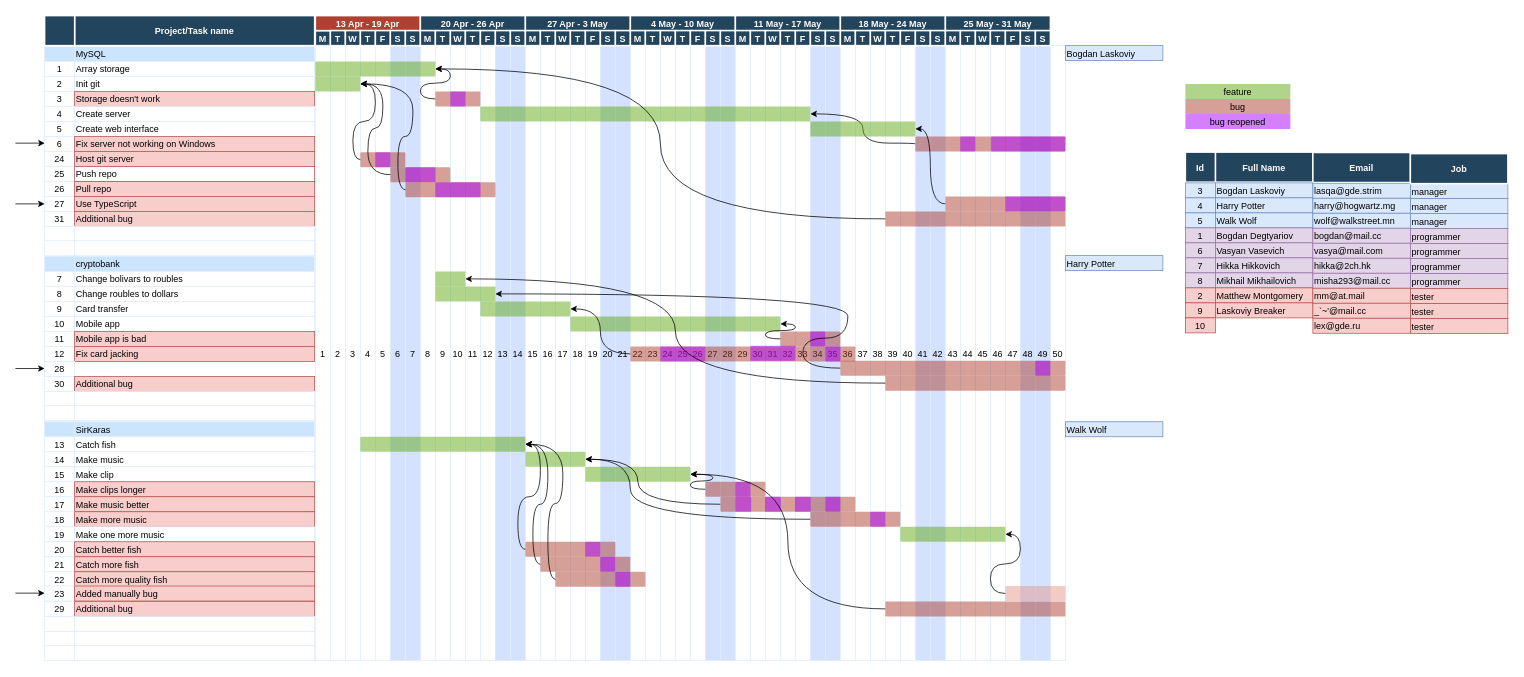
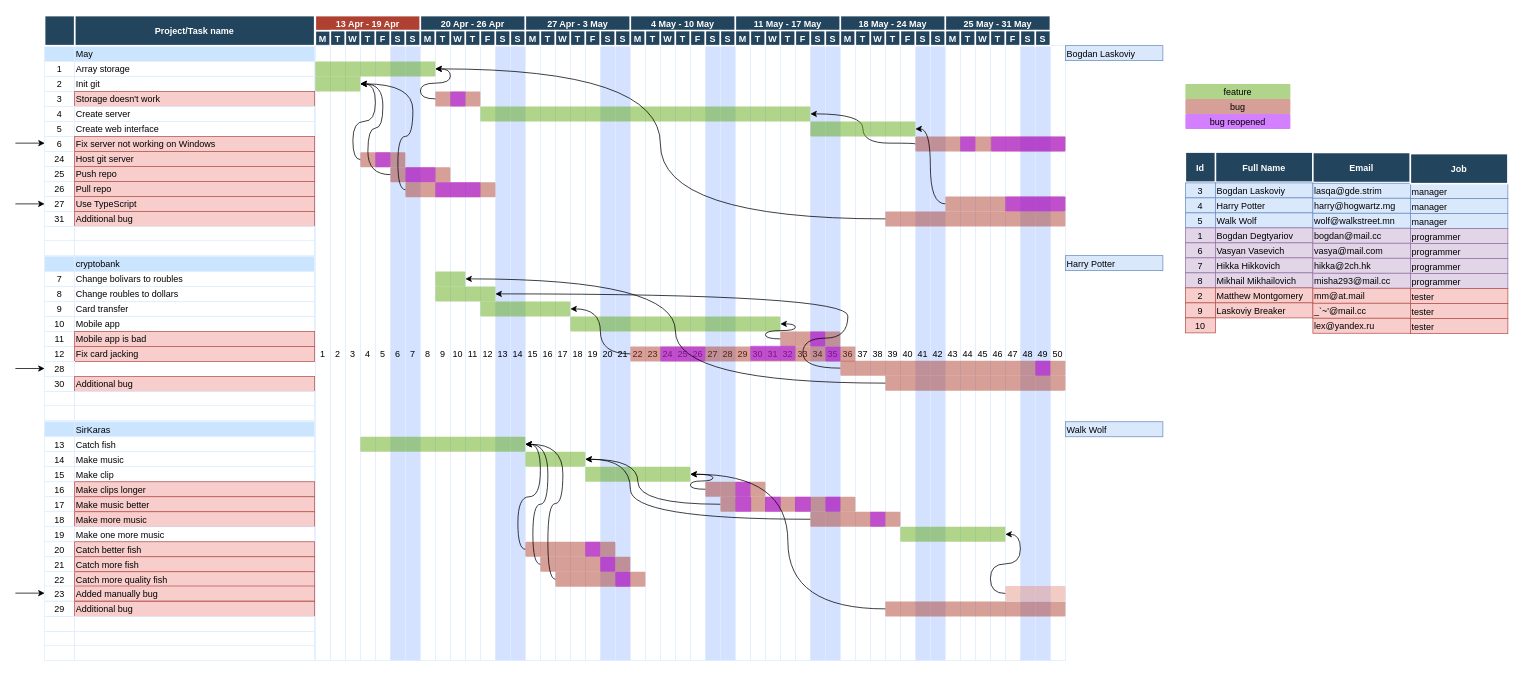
node "MySQL": label "MySQL" -> "May"
node "Push repo": fillcolor #ffffff -> #f8cecc
node "lex@gde.ru": label "lex@gde.ru" -> "lex@yandex.ru"
